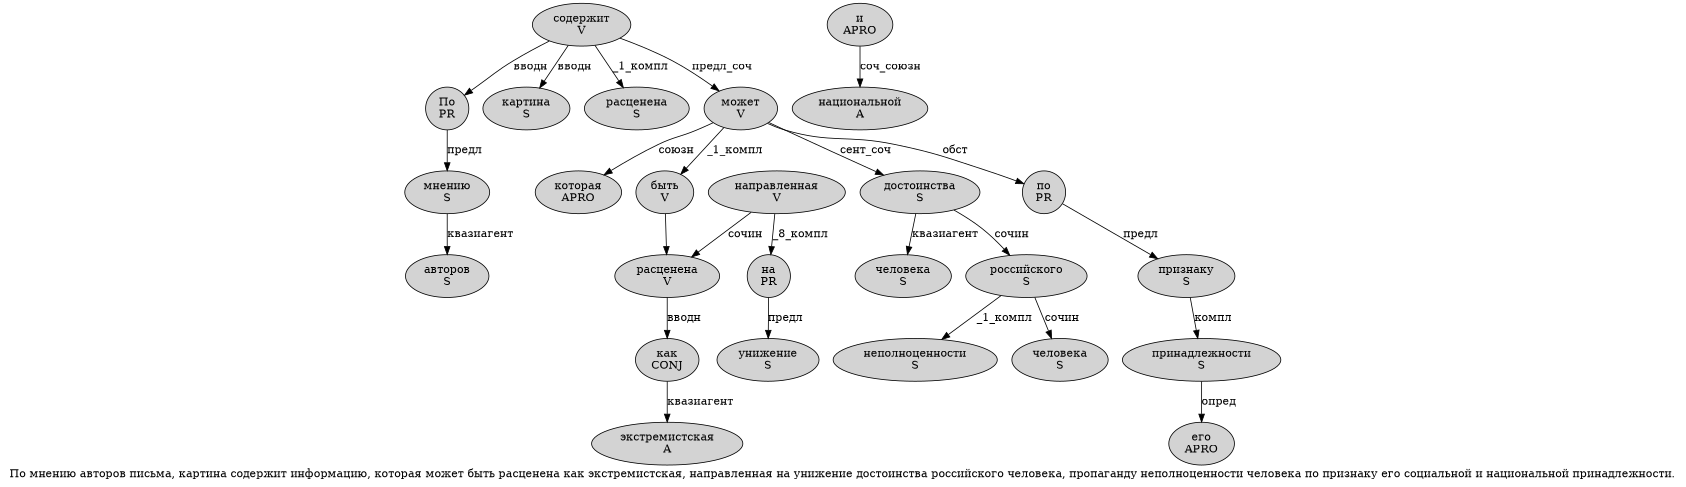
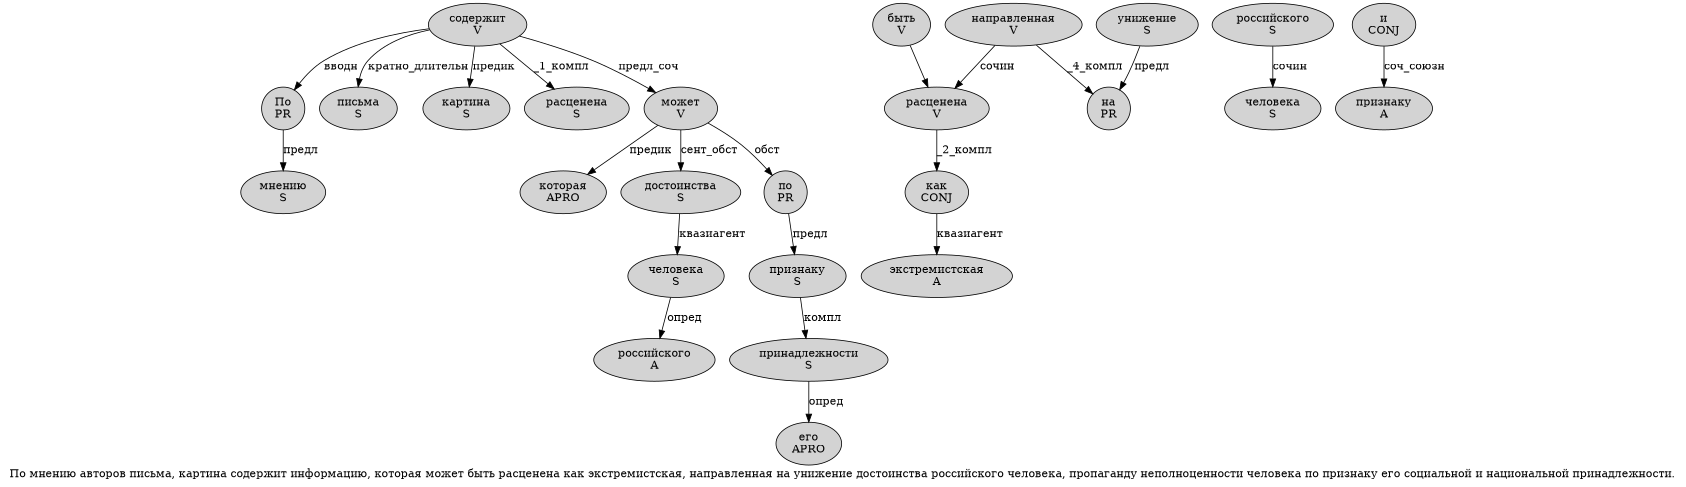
node "и APRO": label "и APRO" -> "и CONJ"
edge "содержит V" -> "картина S": label "вводн" -> "предик"
node "письма S": added
node "национальной A": label "национальной A" -> "признаку A"
edge "может V" -> "быть V": removed, label "_1_компл"
edge "может V" -> "которая APRO": label "союзн" -> "предик"
edge "может V" -> "достоинства S": label "сент_соч" -> "сент_обст"
edge "достоинства S" -> "российского S": removed, label "сочин"
edge "направленная V" -> "на PR": label "_8_компл" -> "_4_компл"
node "авторов S": removed
edge "на PR" -> "унижение S": reversed
edge "расценена V" -> "как CONJ": label "вводн" -> "_2_компл"
node "российского A": added
node "неполноценности S": removed
